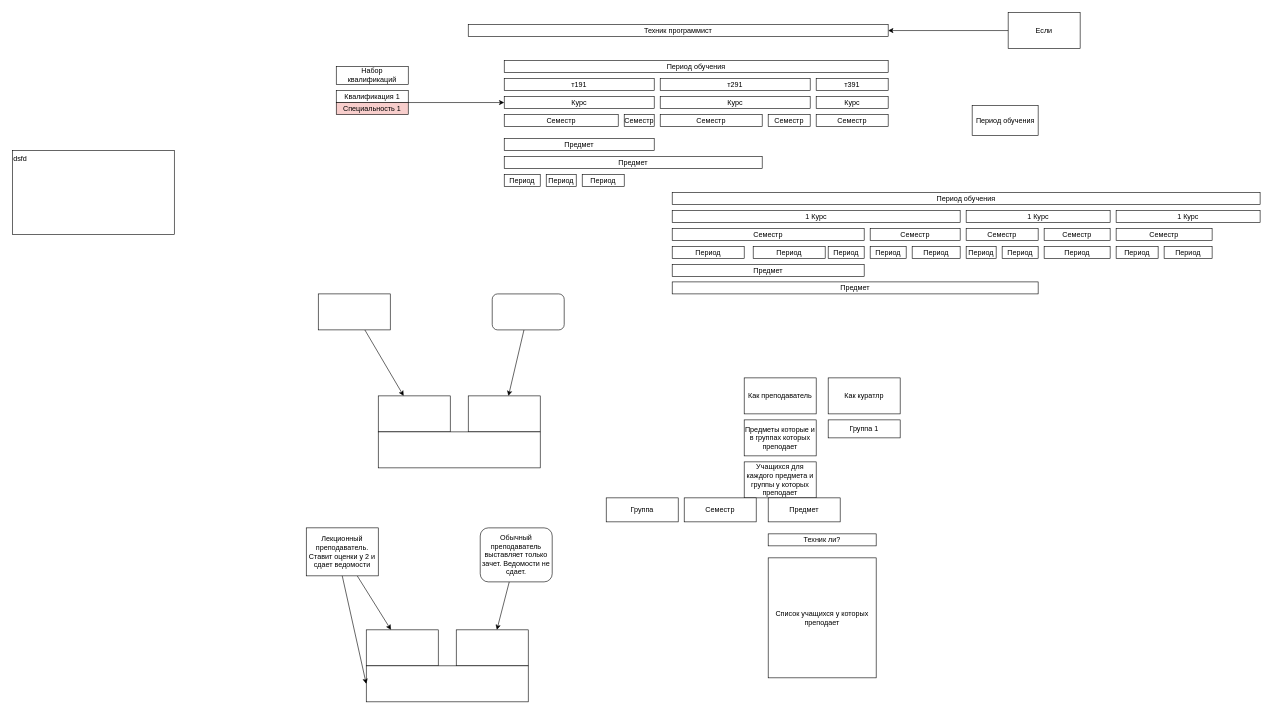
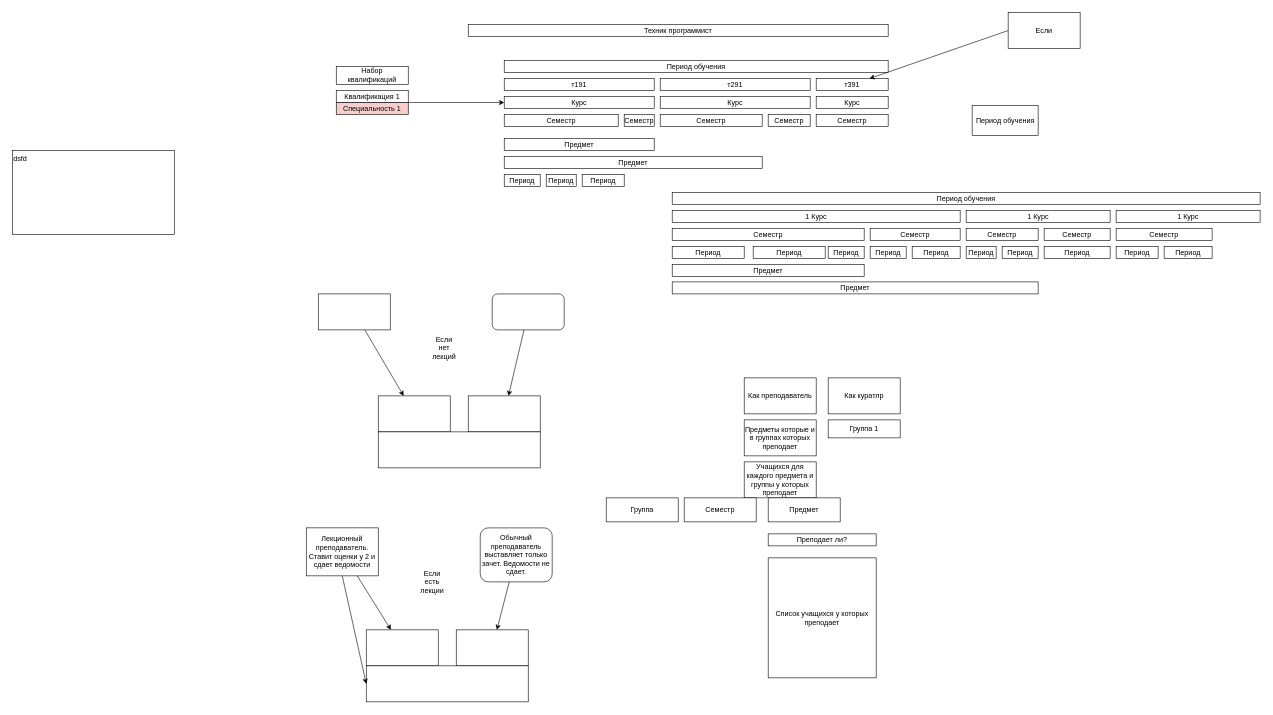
edge "Если" -> "Техник программист": now "Если" -> "т391"
node "Если нет лекций": added
node "Техник ли?": label "Техник ли?" -> "Преподает ли?"
node "Если есть лекции": added
